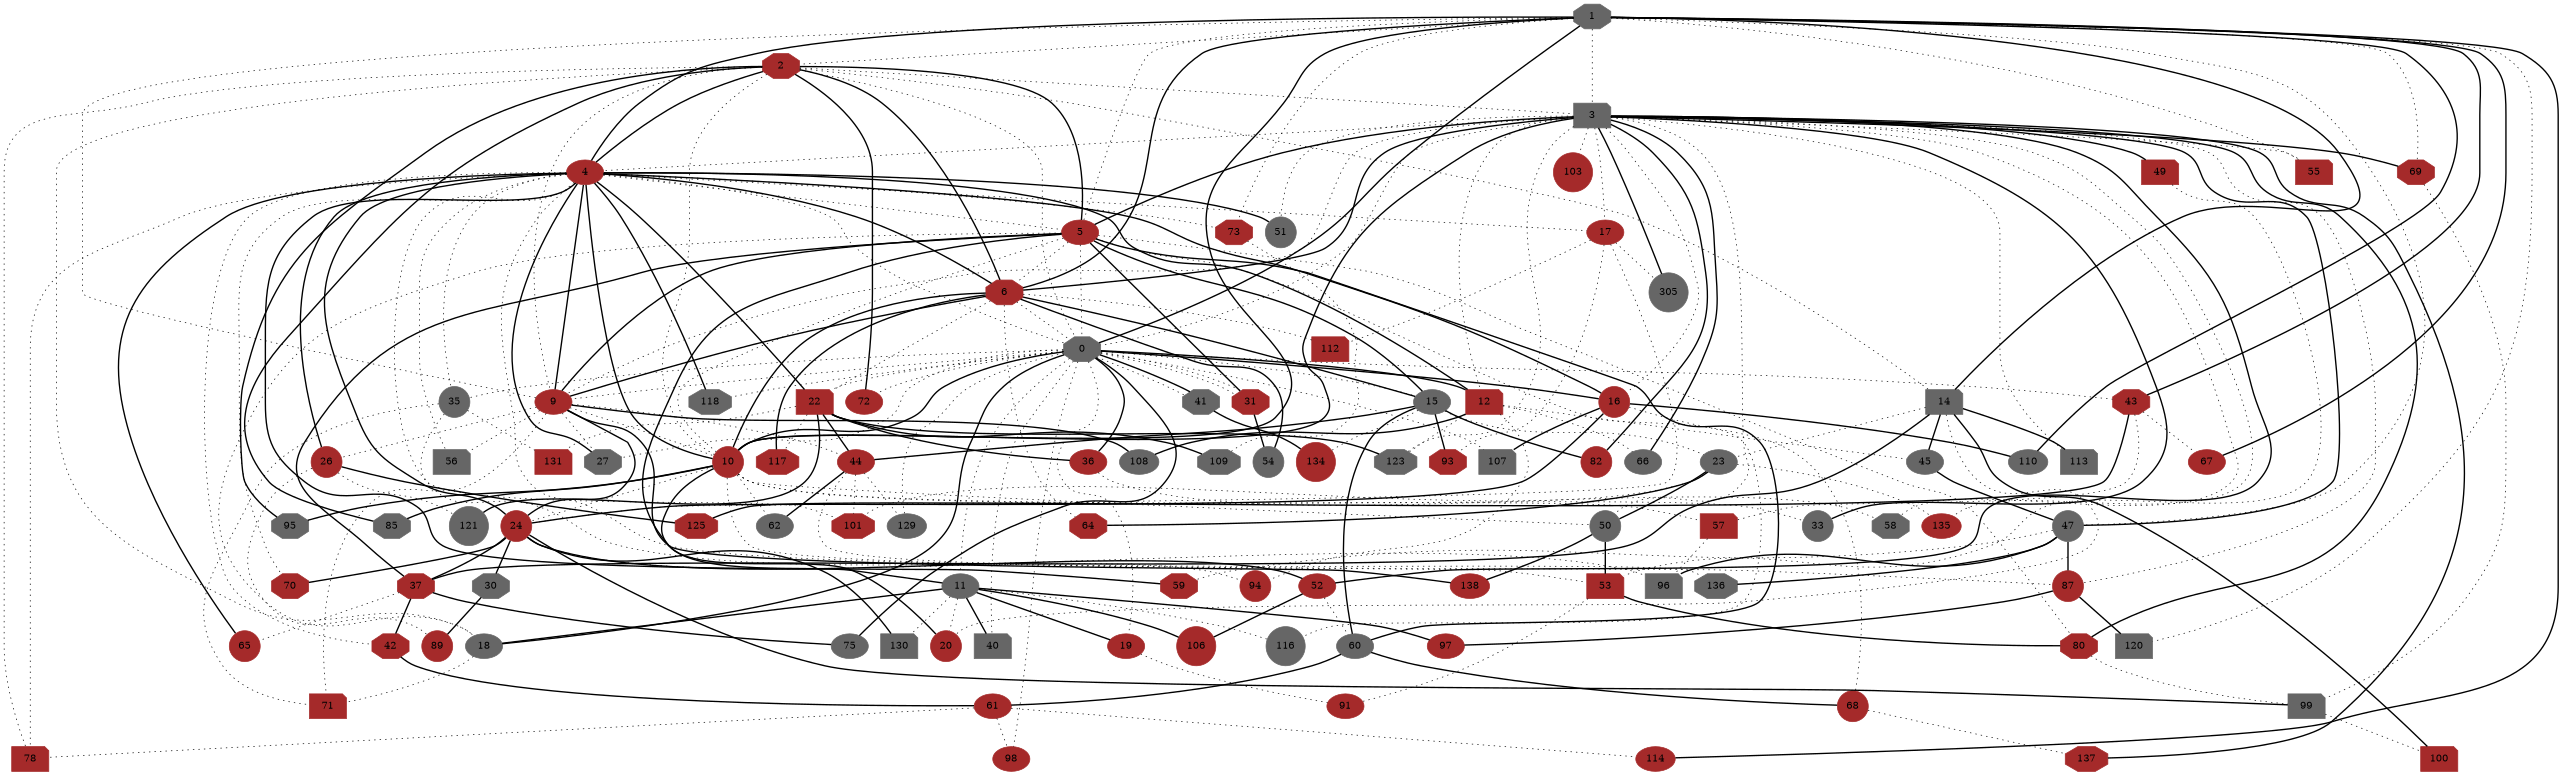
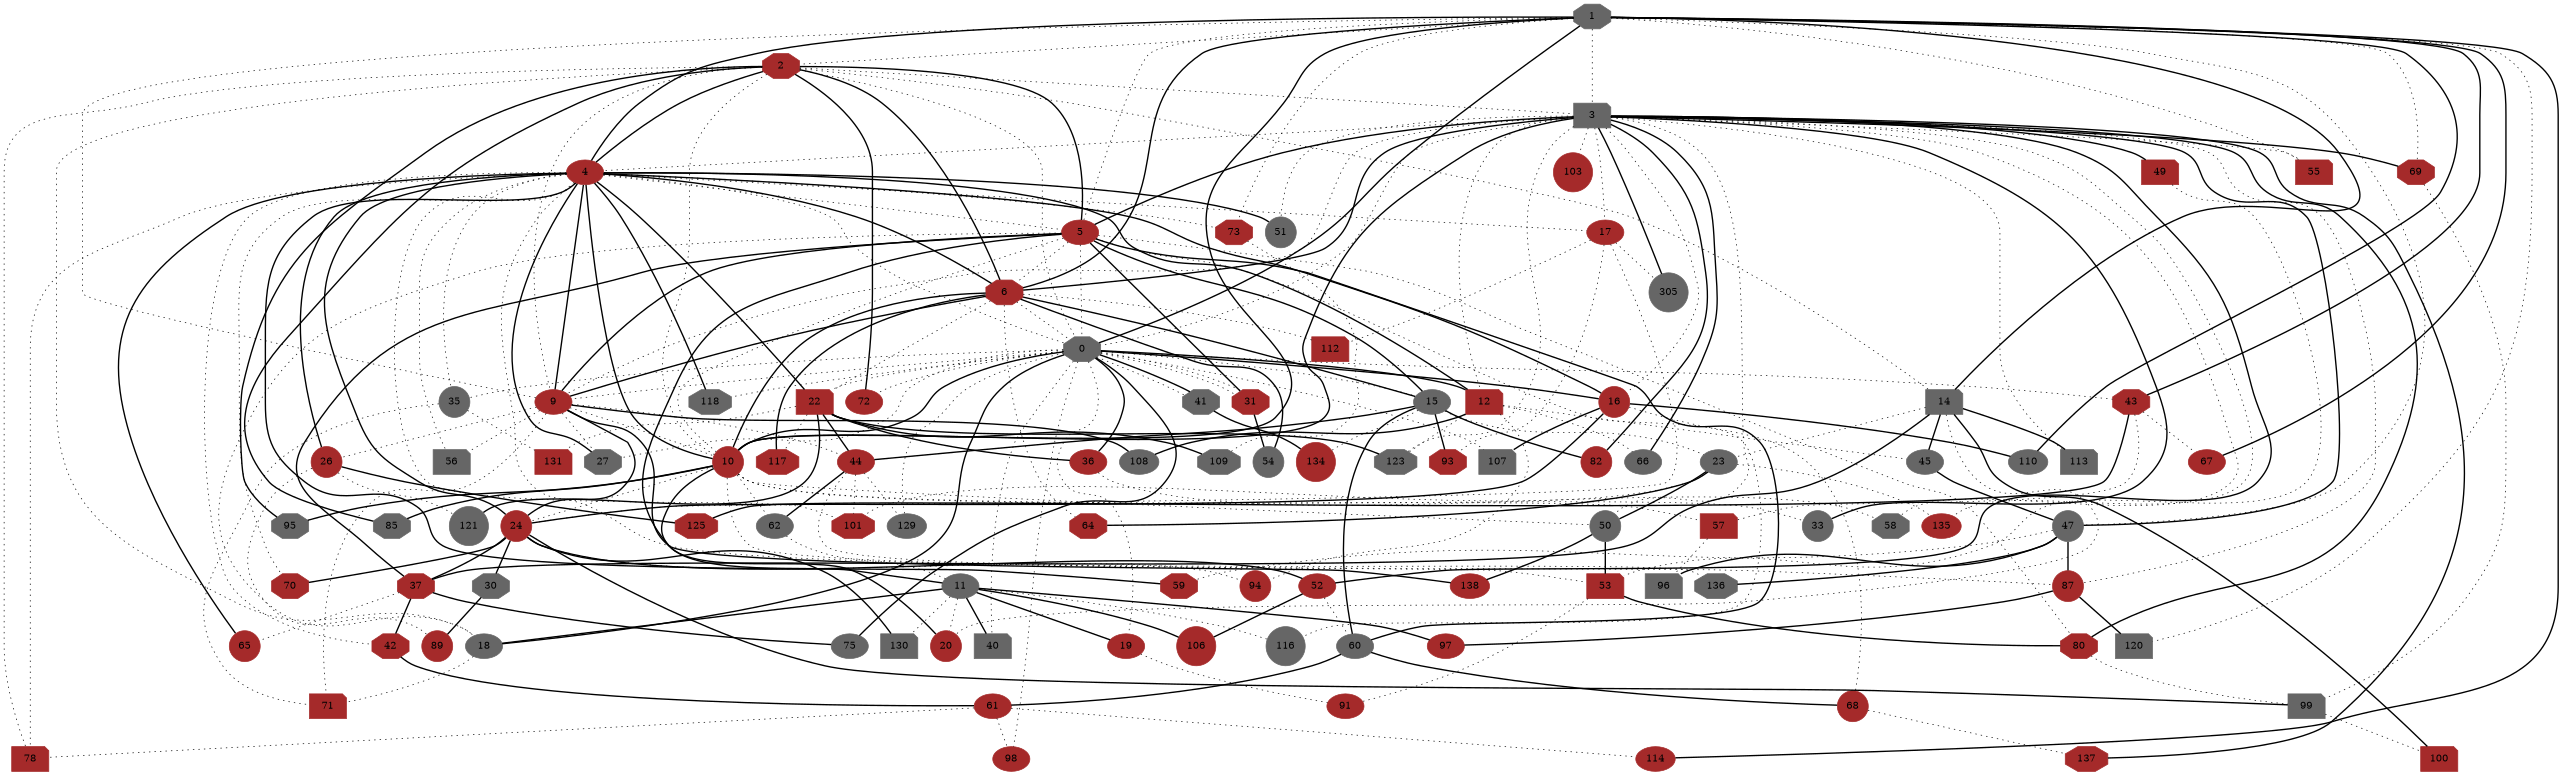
edge "0" -- "11": now "62" -- "11"
edge "35" -- "96": removed
